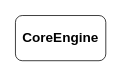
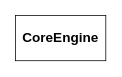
node "CoreEngine": shape rounded rectangle -> rectangle
